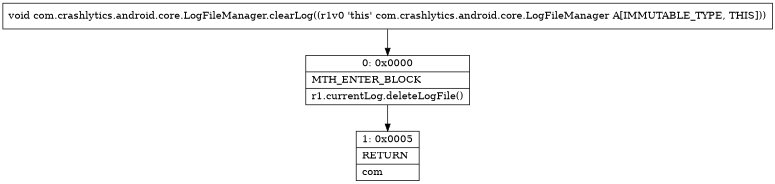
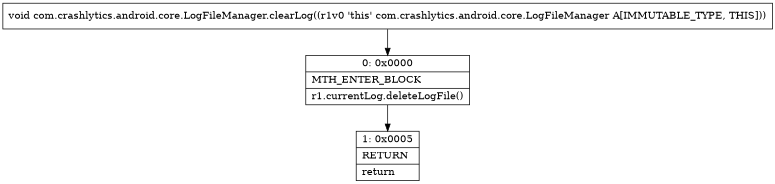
node "1: 0x0005": text "com" -> "return"
